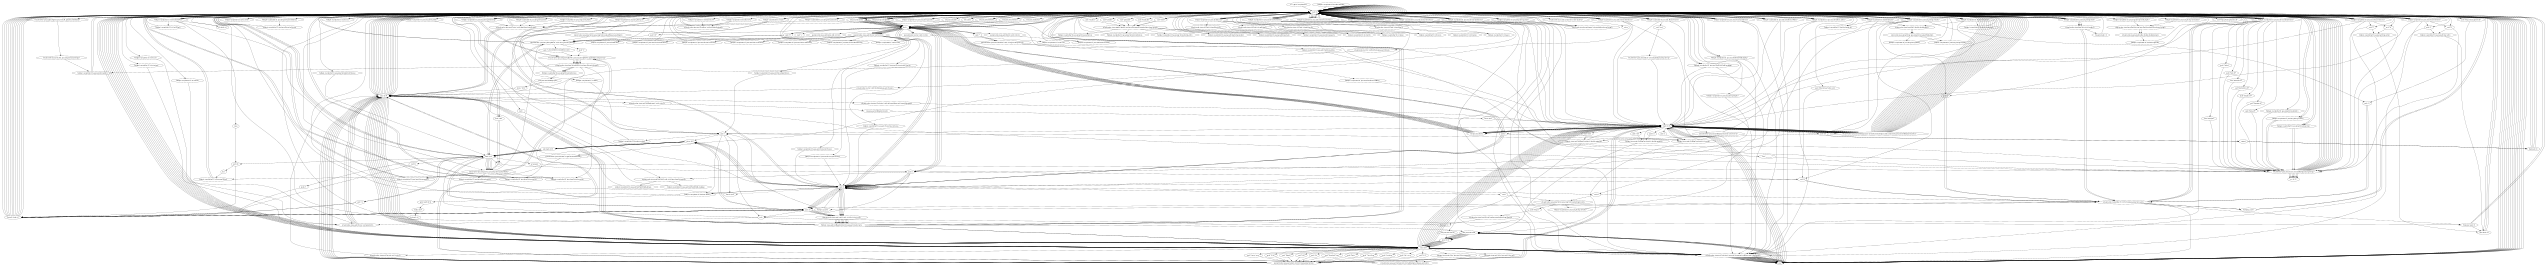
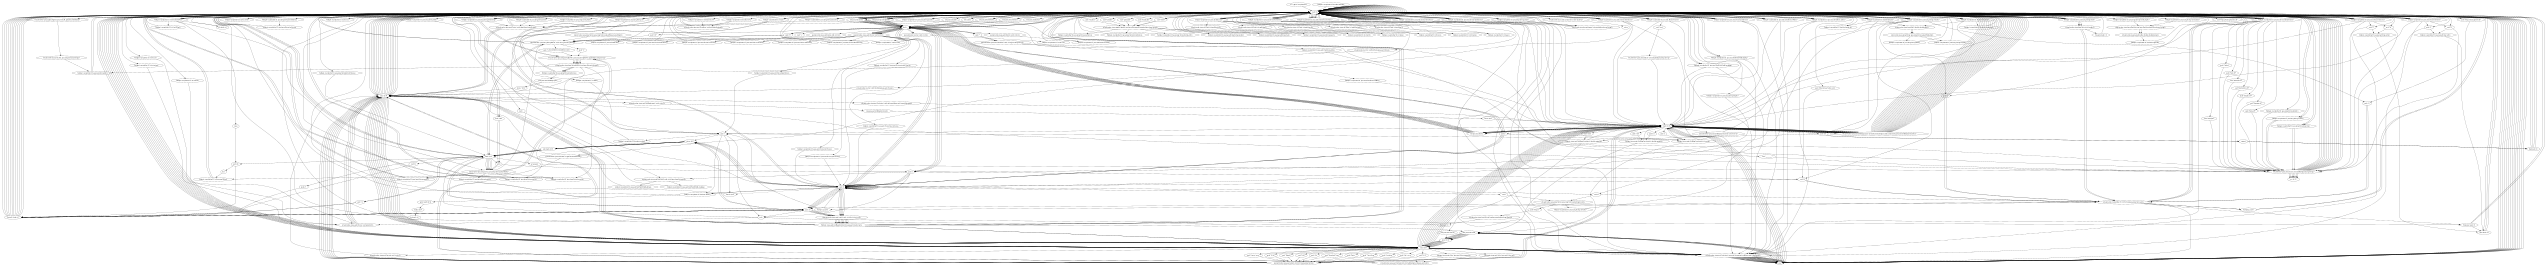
node "virtualinvoke <java.util.Date: int getMinutes()>": added
